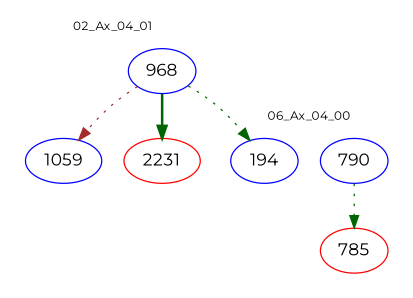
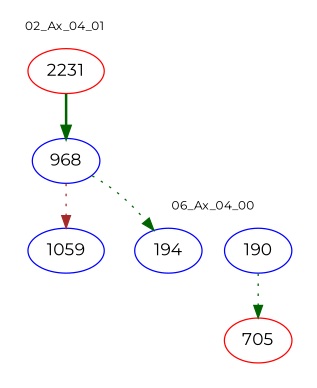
edge "968" -> "2231": reversed
node "790": label "790" -> "190"
node "785": label "785" -> "705"
